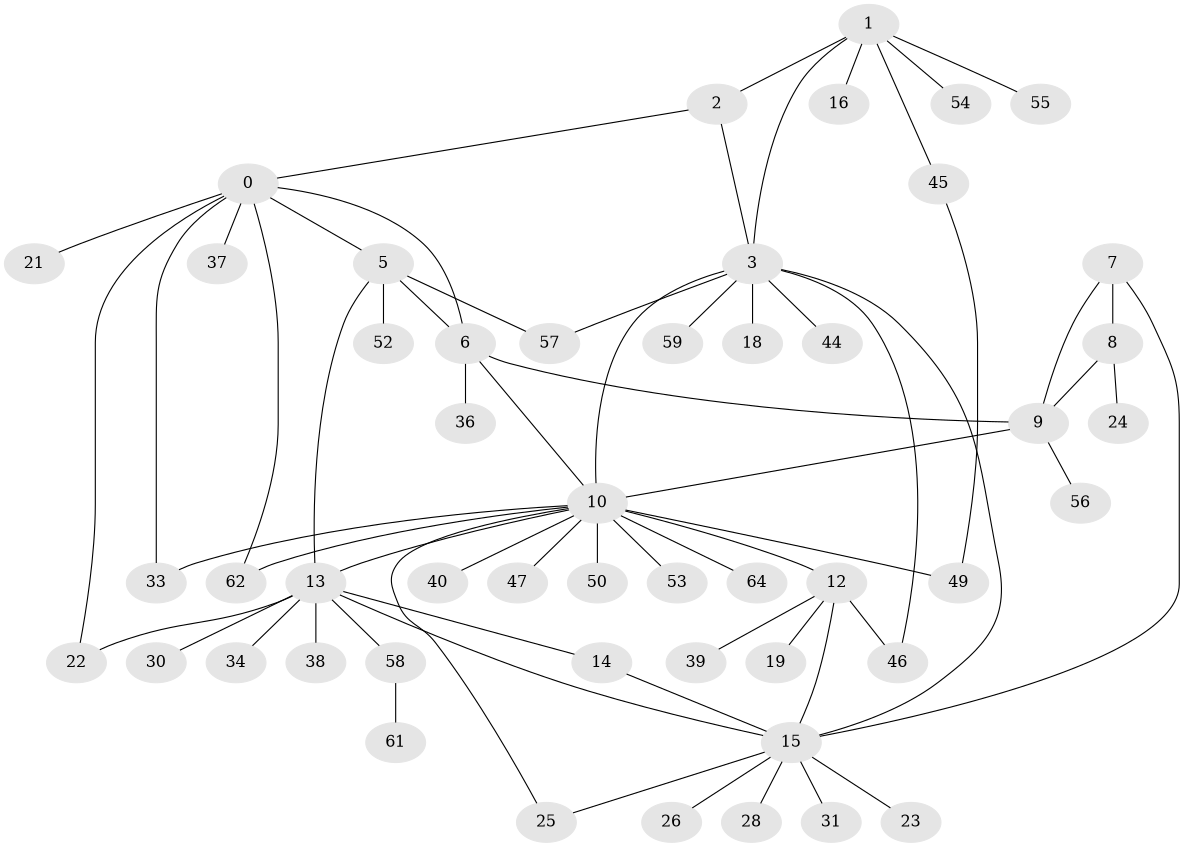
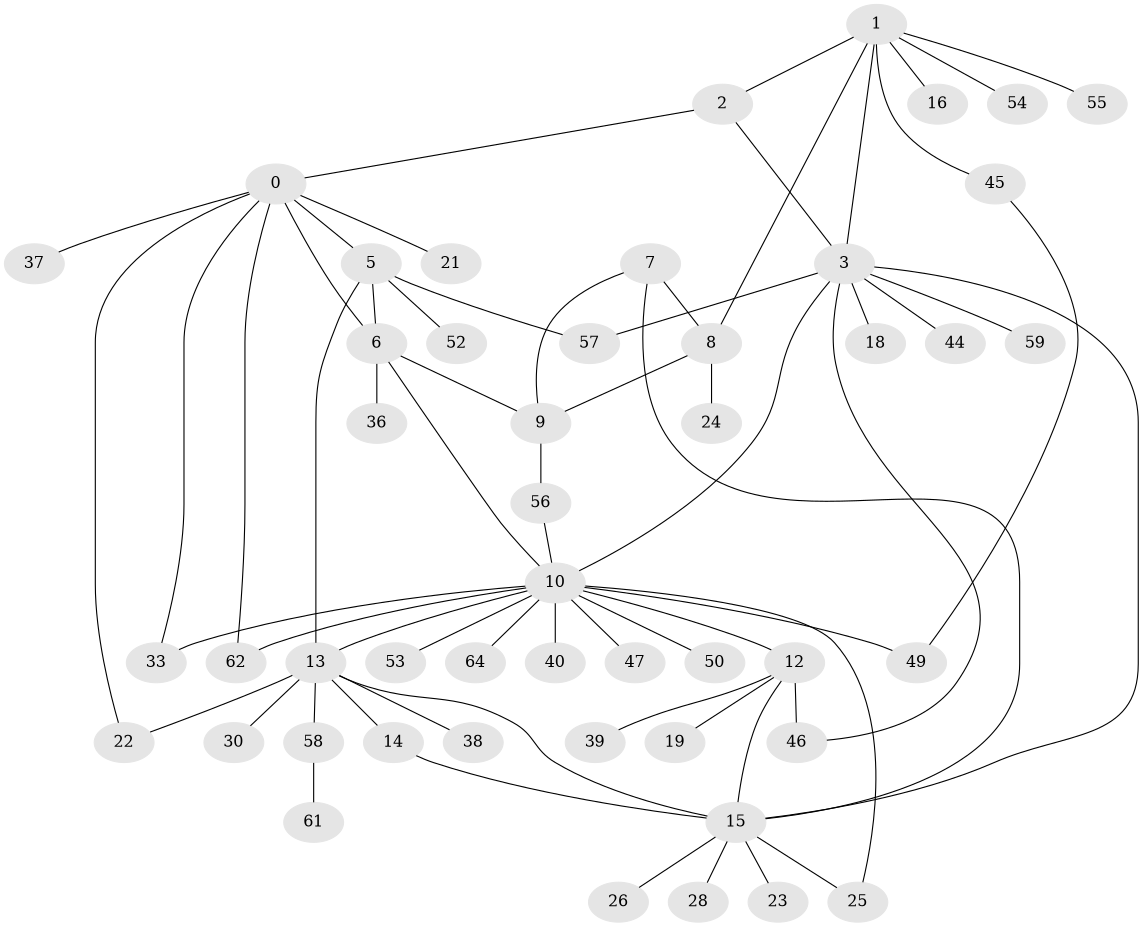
edge "1" -- "8": added
edge "9" -- "10": now "56" -- "10"
node "34": removed
node "31": removed
